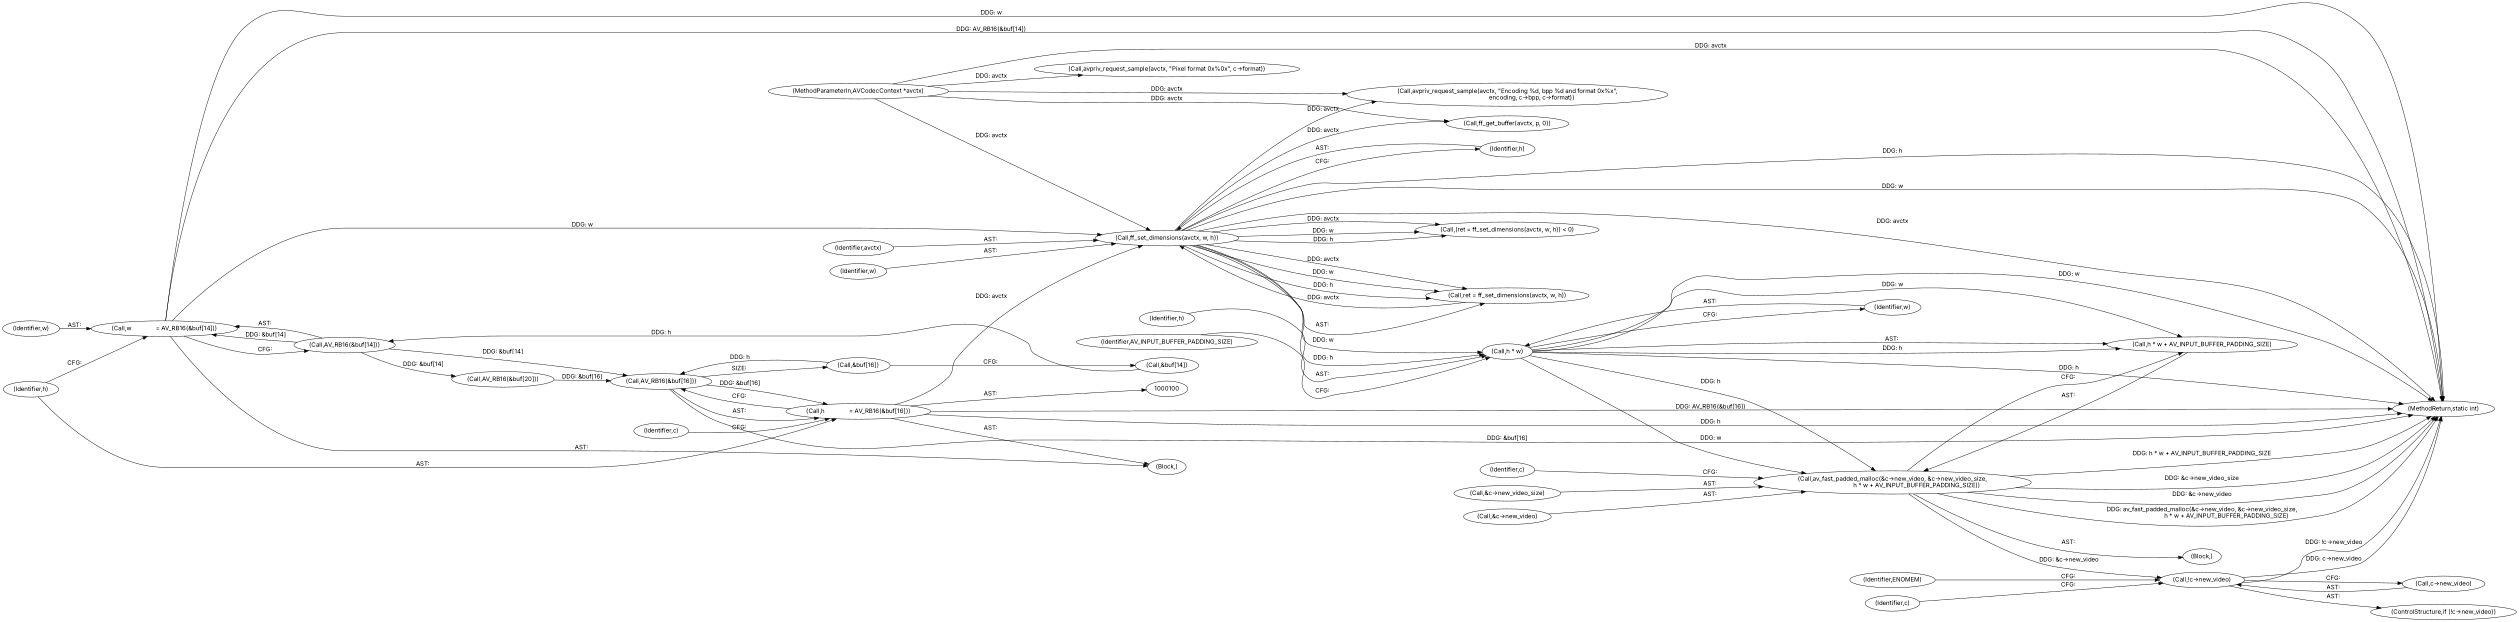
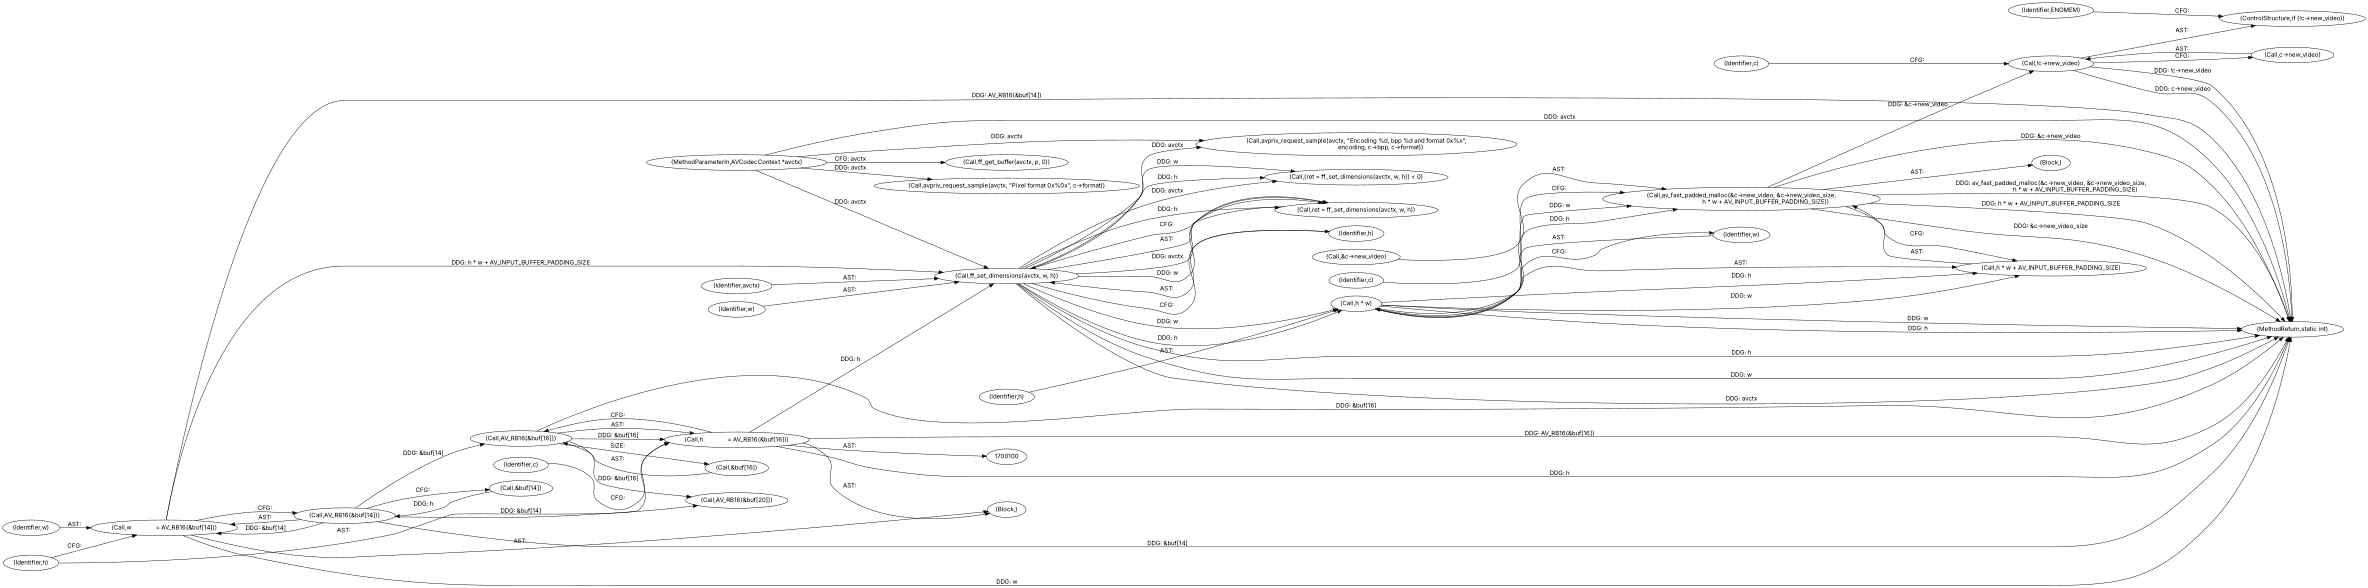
edge "(MethodParameterIn,AVCodecContext *avctx)" -> "(Call,ff_get_buffer(avctx, p, 0))": label "DDG: avctx" -> "CFG: avctx"
edge "(Call,ff_set_dimensions(avctx, w, h))" -> "(Call,ff_get_buffer(avctx, p, 0))": removed, label "DDG: avctx"
edge "(Call,w               = AV_RB16(&buf[14]))" -> "(Call,ff_set_dimensions(avctx, w, h))": label "DDG: w" -> "DDG: h * w + AV_INPUT_BUFFER_PADDING_SIZE"
edge "(Call,h               = AV_RB16(&buf[16]))" -> "(Call,ff_set_dimensions(avctx, w, h))": label "DDG: avctx" -> "DDG: h"
edge "(Call,ret = ff_set_dimensions(avctx, w, h))" -> "(Call,ff_set_dimensions(avctx, w, h))": label "DDG: avctx" -> "CFG: "
node "(Identifier,AV_INPUT_BUFFER_PADDING_SIZE)": removed
edge "(Call,&buf[16])" -> "(Call,AV_RB16(&buf[16]))": label "DDG: h" -> "AST: "
edge "(Call,&buf[16])" -> "(Call,&buf[14])": now "(Call,AV_RB16(&buf[14]))" -> "(Call,&buf[14])"
edge "(Call,AV_RB16(&buf[20]))" -> "(Call,AV_RB16(&buf[16]))": reversed
node "1000100": label "1000100" -> "1700100"
node "(Call,&c->new_video_size)": removed
edge "(Call,AV_RB16(&buf[14]))" -> "(MethodReturn,static int)": added, label "DDG: &buf[14]"
edge "(Identifier,ENOMEM)" -> "(Call,!c->new_video)": now "(Identifier,ENOMEM)" -> "(ControlStructure,if (!c->new_video))"
